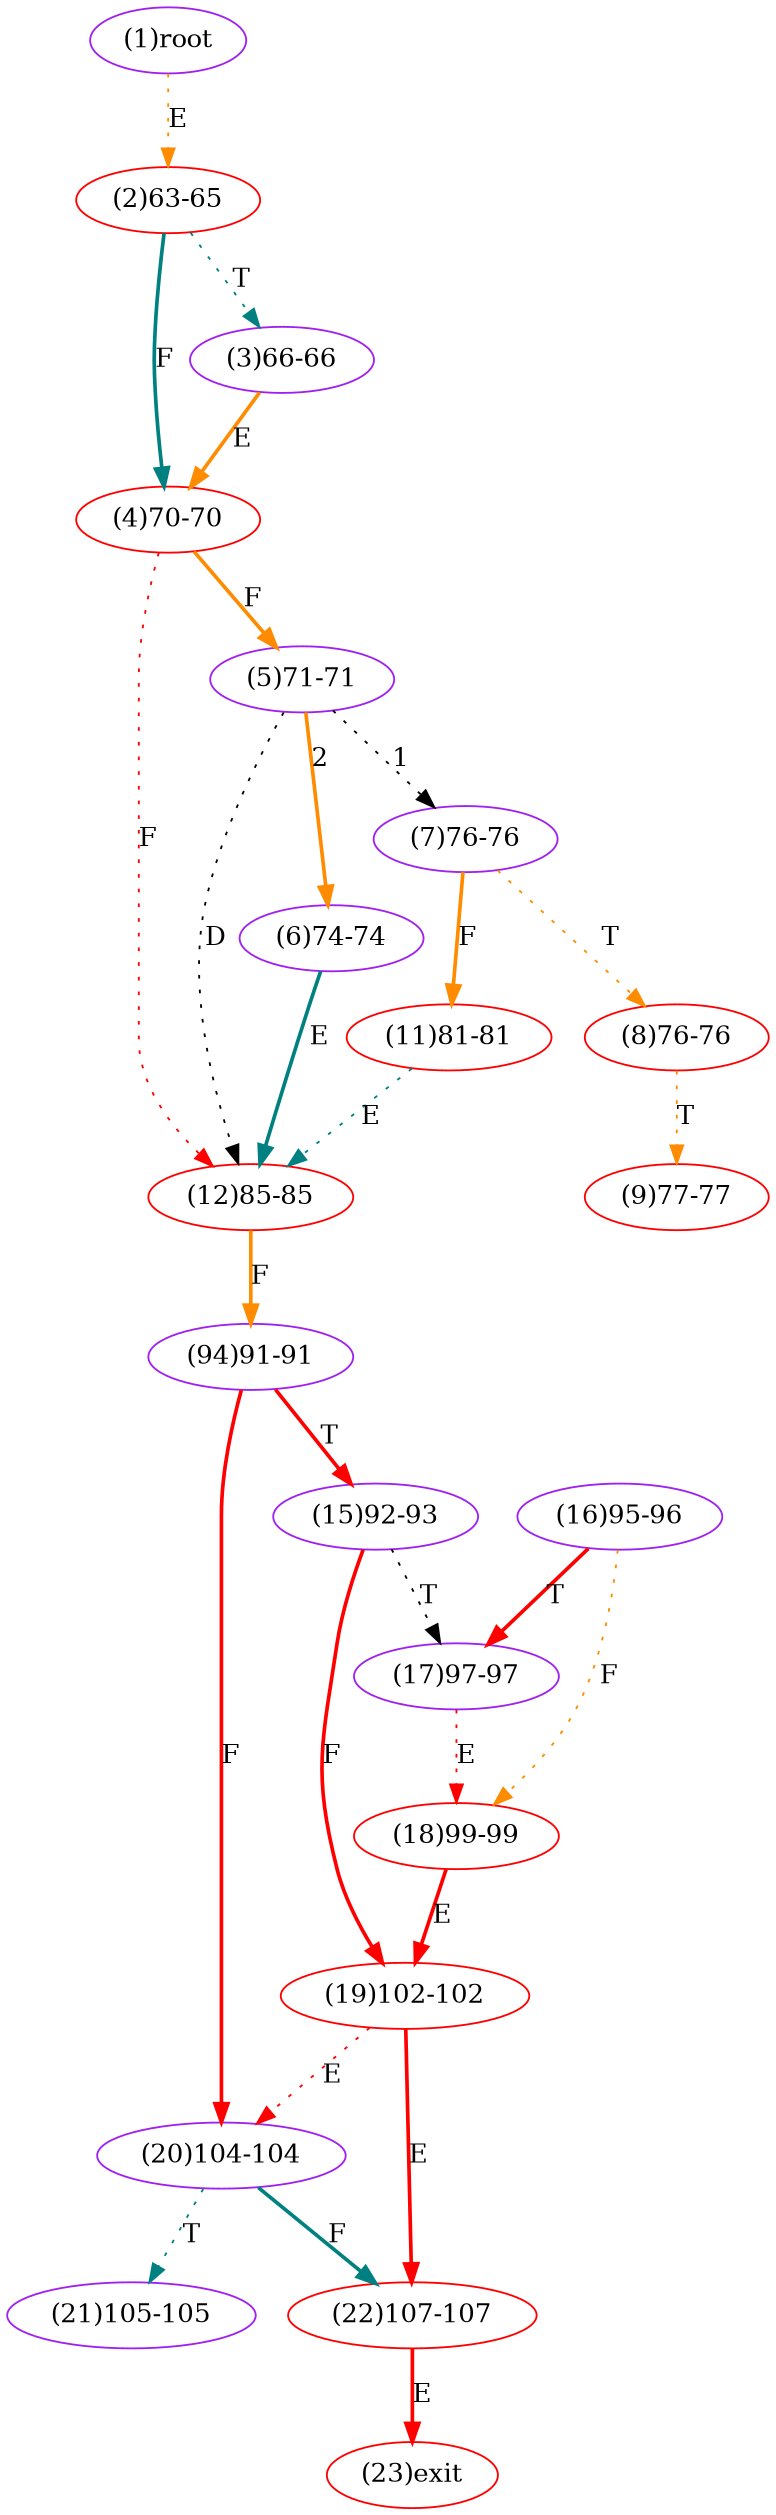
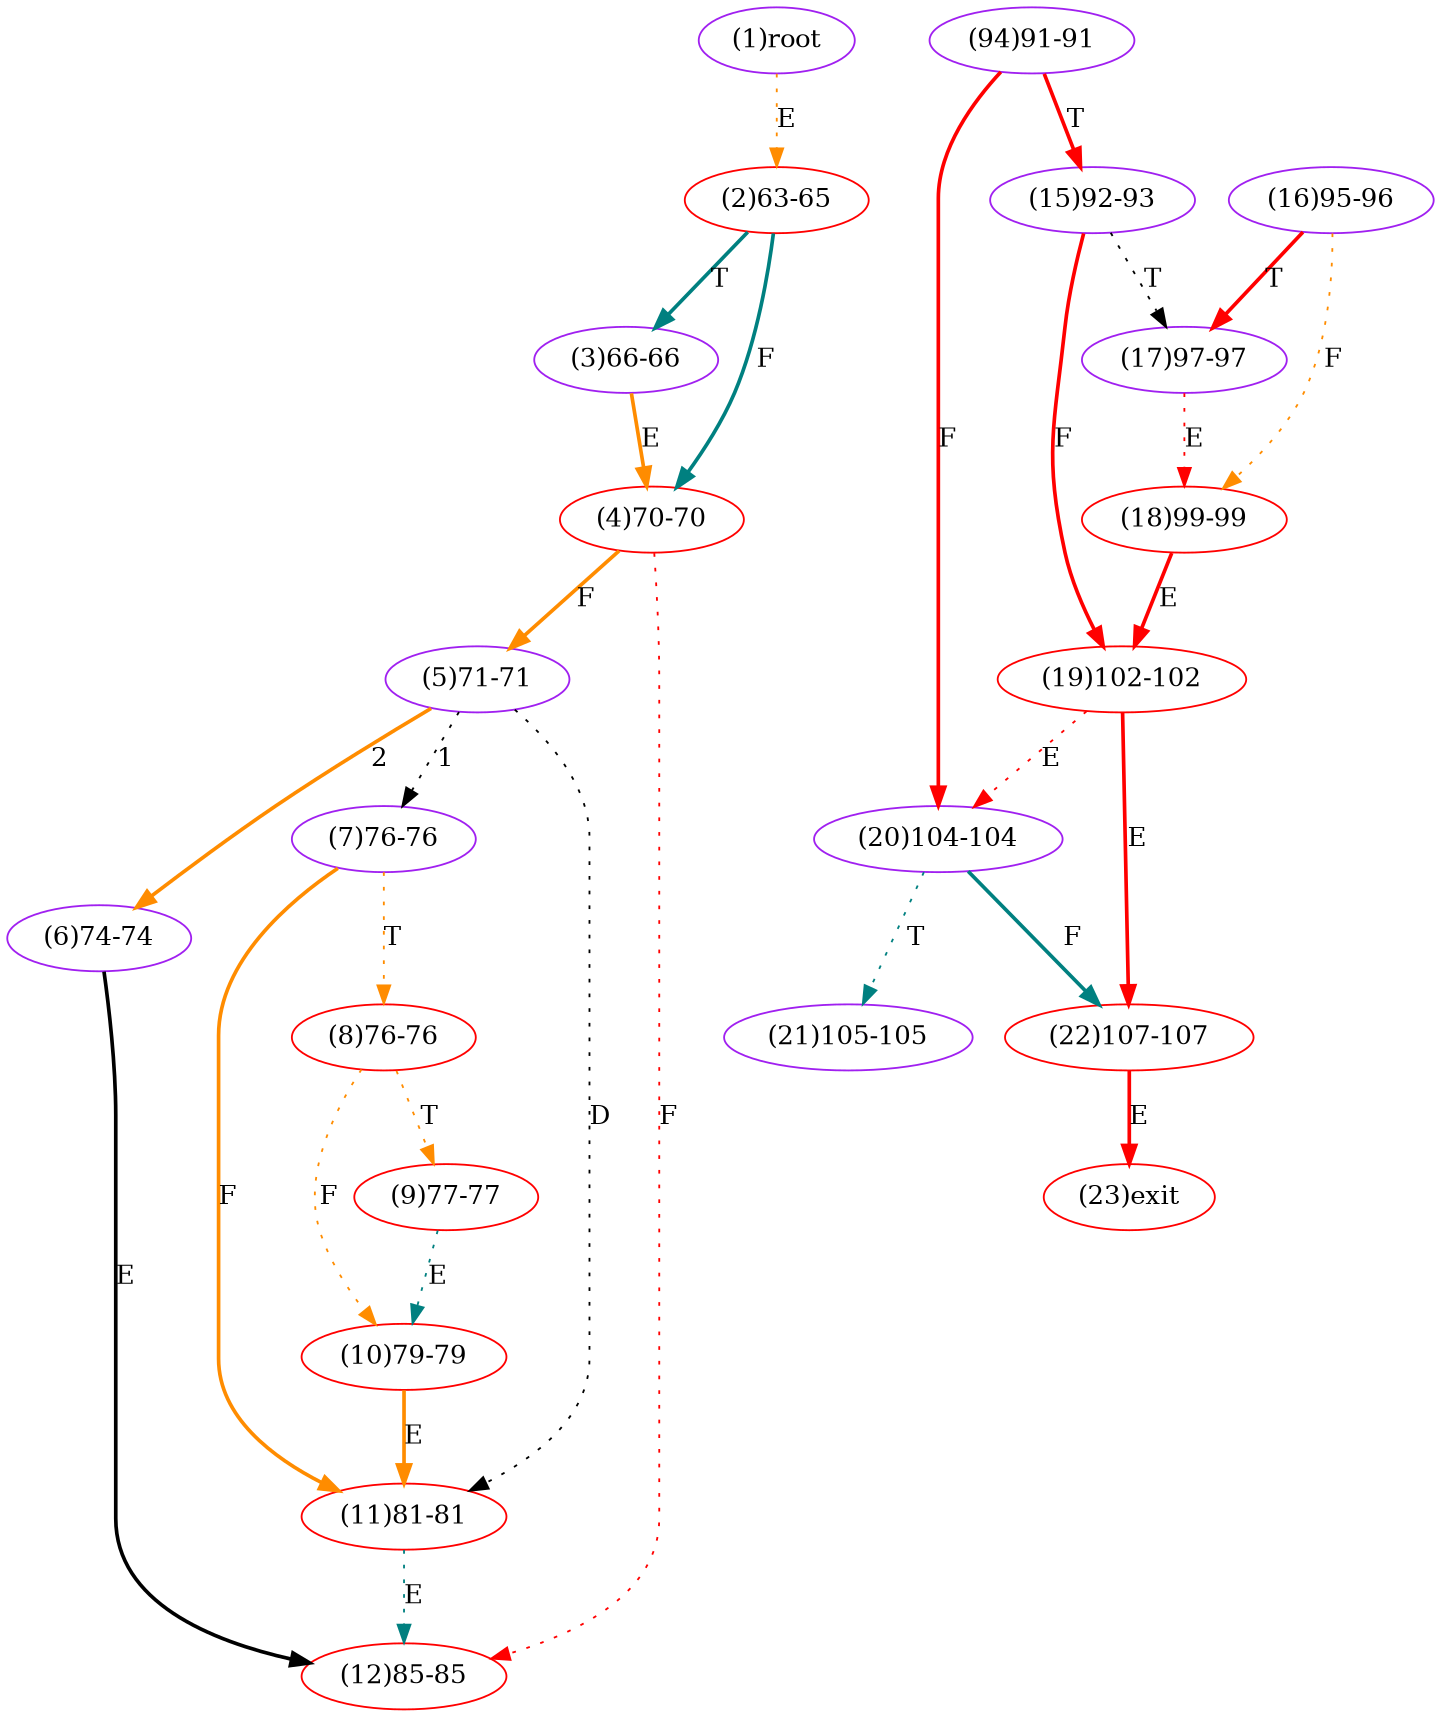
edge "(2)63-65" -> "(3)66-66": style dotted -> bold
edge "(5)71-71" -> "(12)85-85": now "(5)71-71" -> "(11)81-81"
edge "(6)74-74" -> "(12)85-85": color teal -> black
edge "(12)85-85" -> "(94)91-91": removed, label "F"
node "(10)79-79": added
